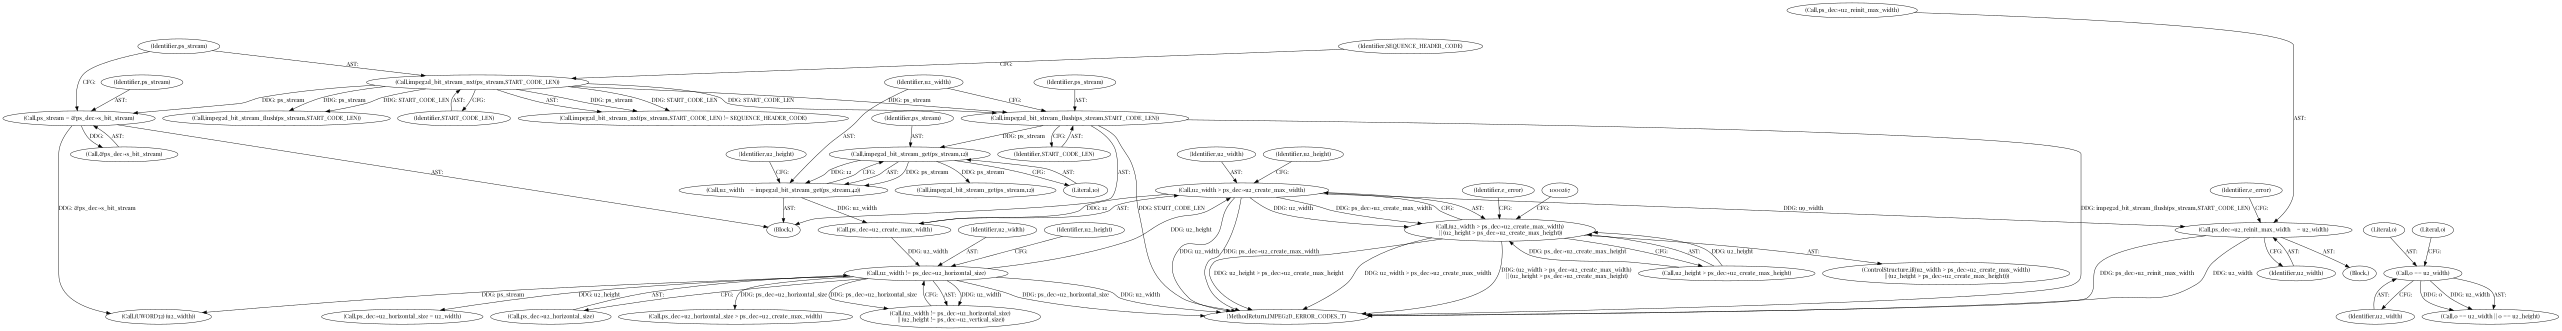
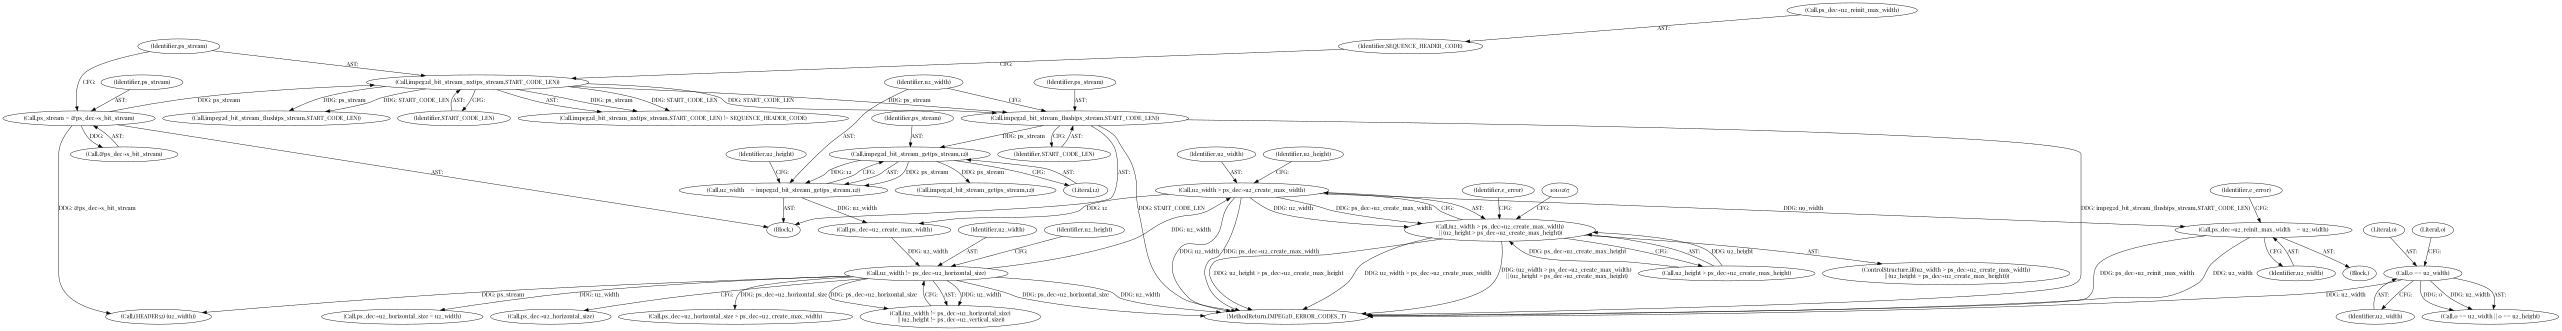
edge "(Call,ps_dec->u2_reinit_max_width)" -> "(Call,ps_dec->u2_reinit_max_width    = u2_width)": now "(Call,ps_dec->u2_reinit_max_width)" -> "(Identifier,SEQUENCE_HEADER_CODE)"
edge "(Call,impeg2d_bit_stream_nxt(ps_stream,START_CODE_LEN))" -> "(Call,ps_stream = &ps_dec->s_bit_stream)": reversed
node "(Call,u2_width    = impeg2d_bit_stream_get(ps_stream,42))": label "(Call,u2_width    = impeg2d_bit_stream_get(ps_stream,42))" -> "(Call,u2_width    = impeg2d_bit_stream_get(ps_stream,12))"
node "(Literal,10)": label "(Literal,10)" -> "(Literal,12)"
node "1000267": label "1000267" -> "1010267"
edge "(Call,ps_dec->u2_create_max_width)" -> "(Call,u2_width > ps_dec->u2_create_max_width)": removed, label "AST:"
edge "(Call,u2_width != ps_dec->u2_horizontal_size)" -> "(Call,u2_width > ps_dec->u2_create_max_width)": label "DDG: u2_height" -> "DDG: u2_width"
edge "(Call,ps_dec->u2_horizontal_size)" -> "(Call,u2_width != ps_dec->u2_horizontal_size)": removed, label "AST:"
edge "(Call,u2_width != ps_dec->u2_horizontal_size)" -> "(Call,ps_dec->u2_horizontal_size = u2_width)": label "DDG: u2_height" -> "DDG: u2_width"
edge "(Call,0 == u2_width)" -> "(MethodReturn,IMPEG2D_ERROR_CODES_T)": added, label "DDG: u2_width"
node "(Call,(UWORD32) (u2_width))": label "(Call,(UWORD32) (u2_width))" -> "(Call,(HEADER32) (u2_width))"
